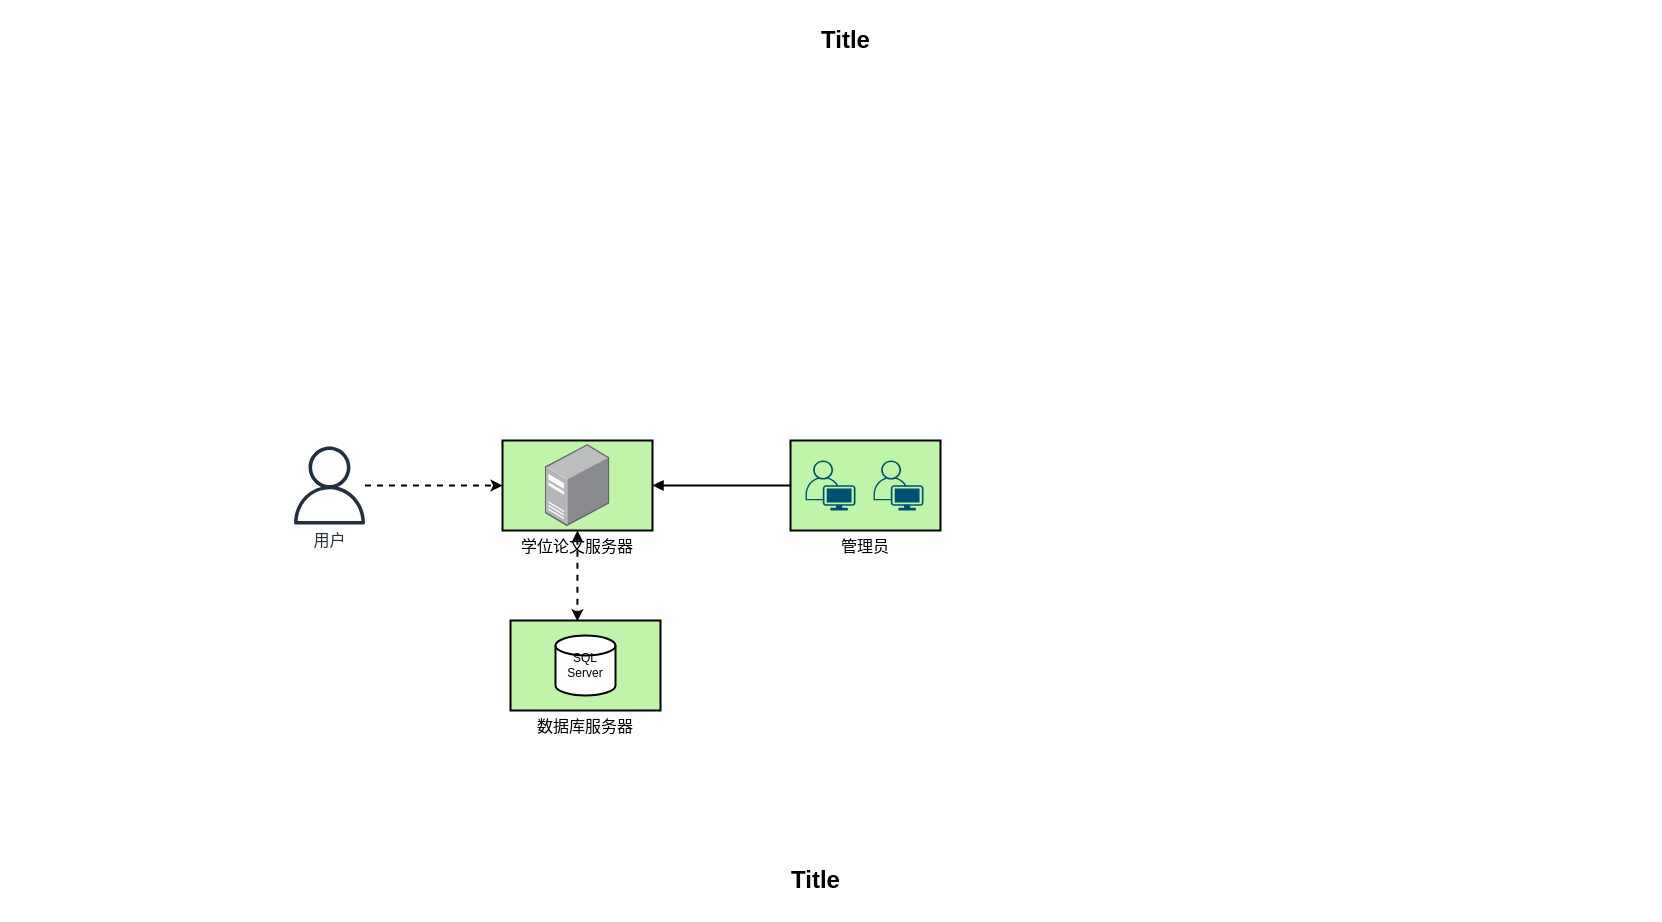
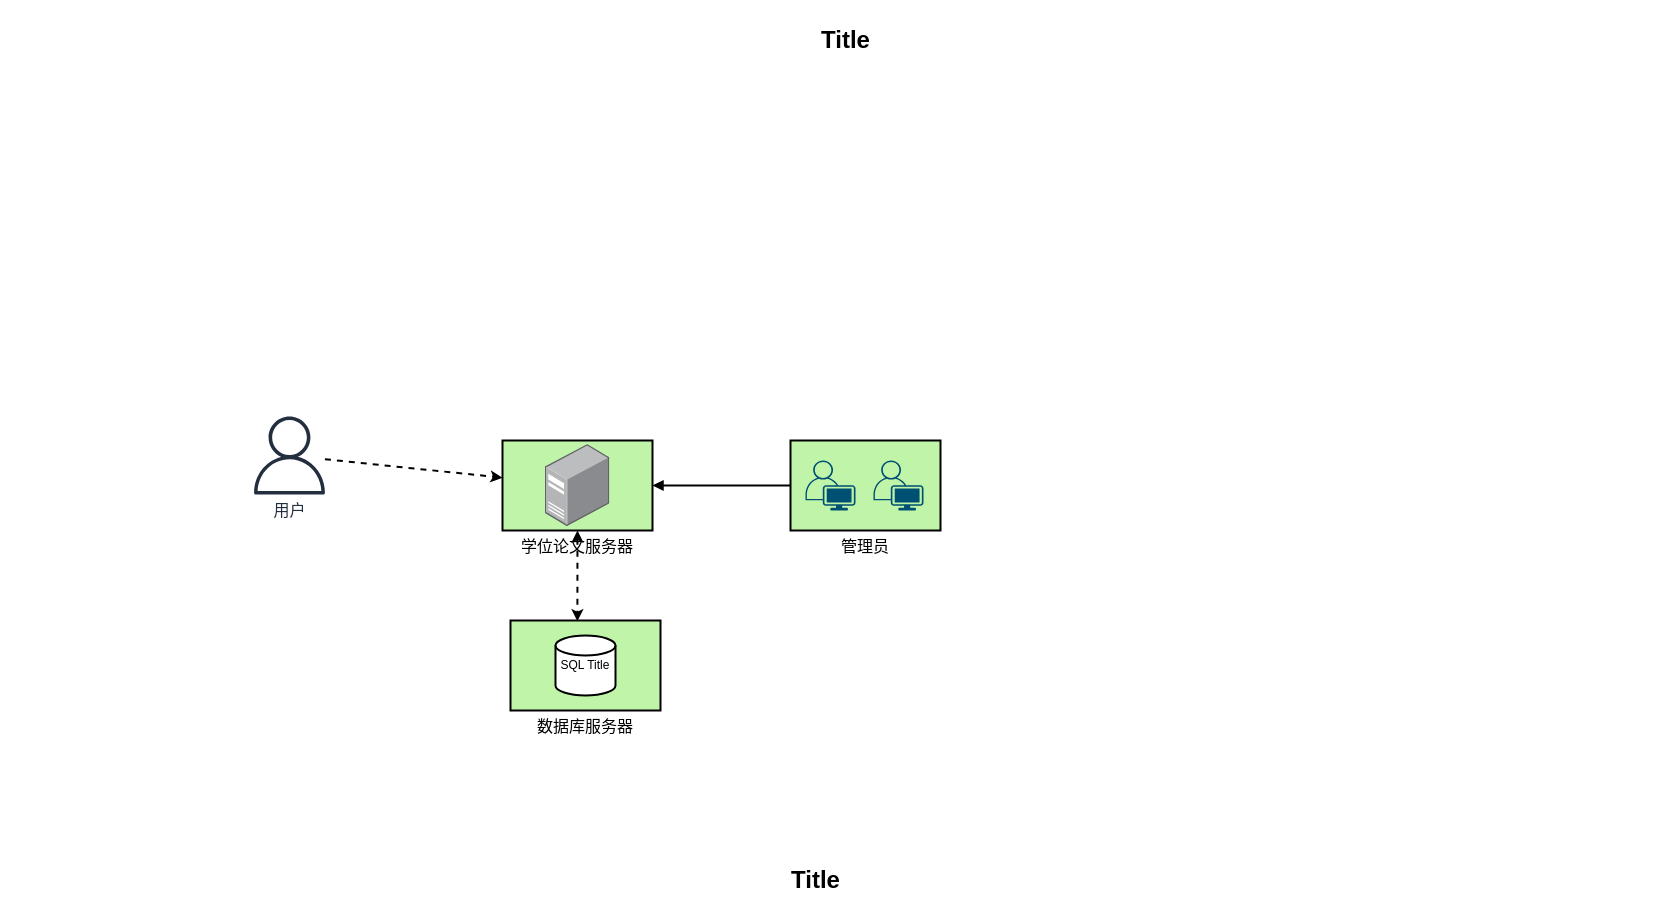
node "用户": moved (330, 486) -> (290, 456)
node "SQL Server": label "SQL Server" -> "SQL Title"
